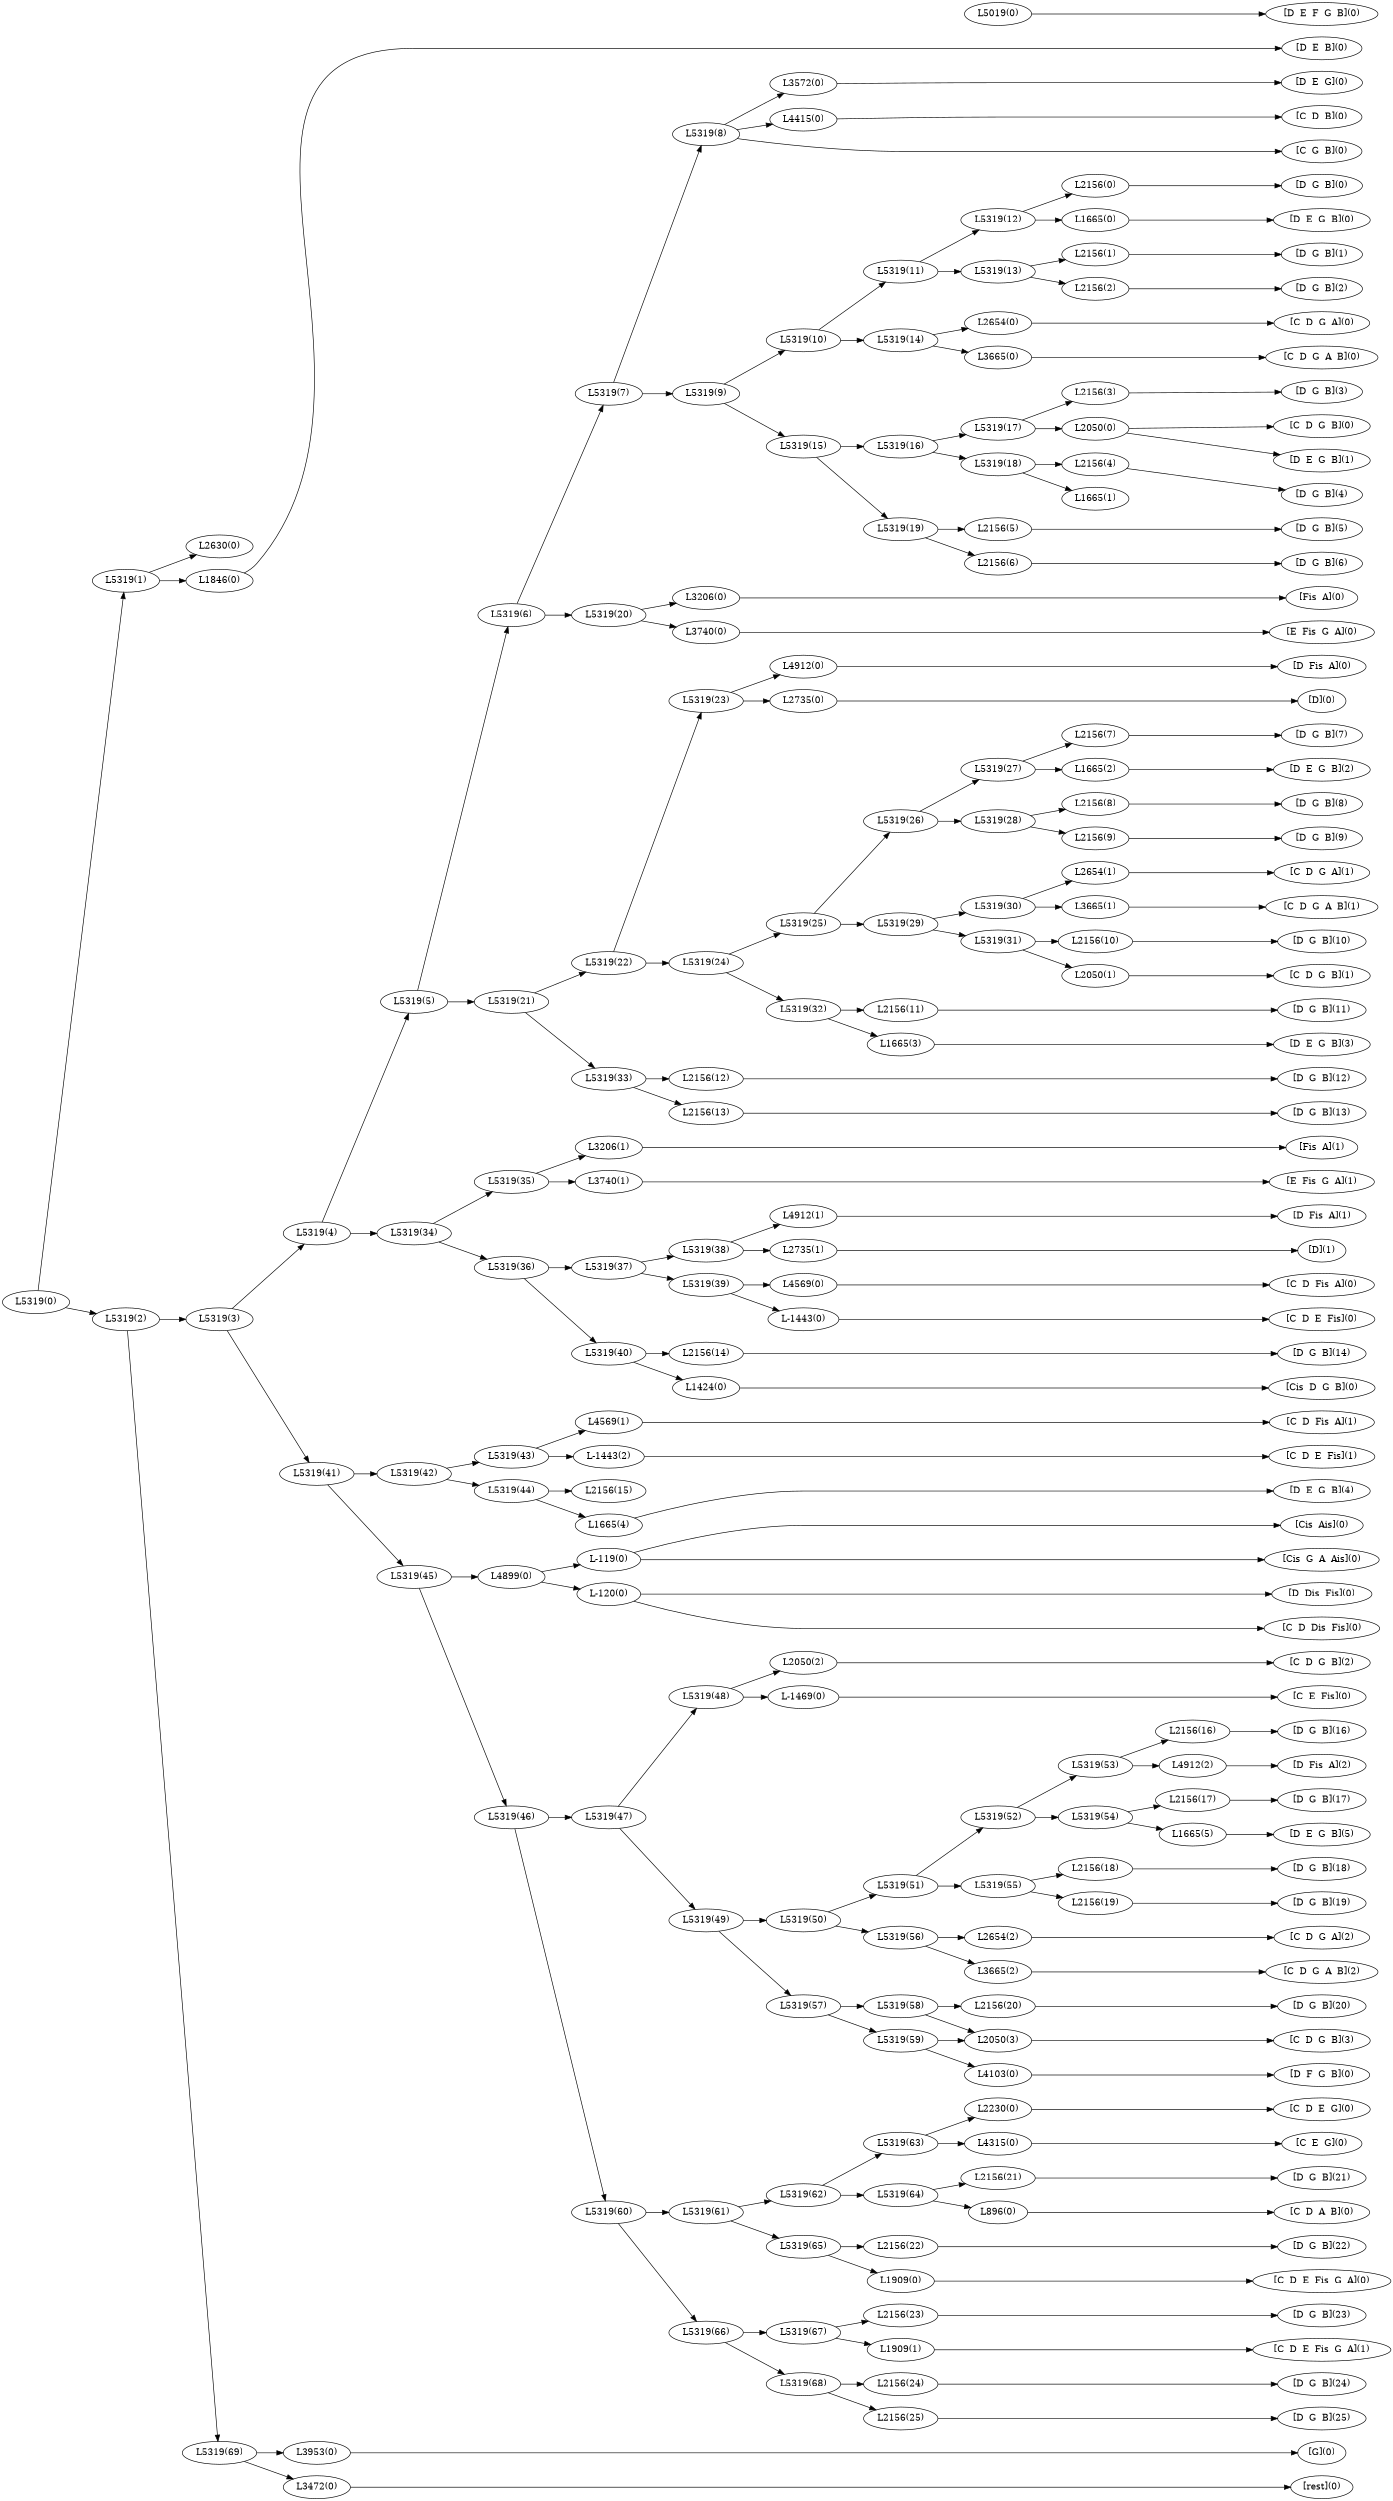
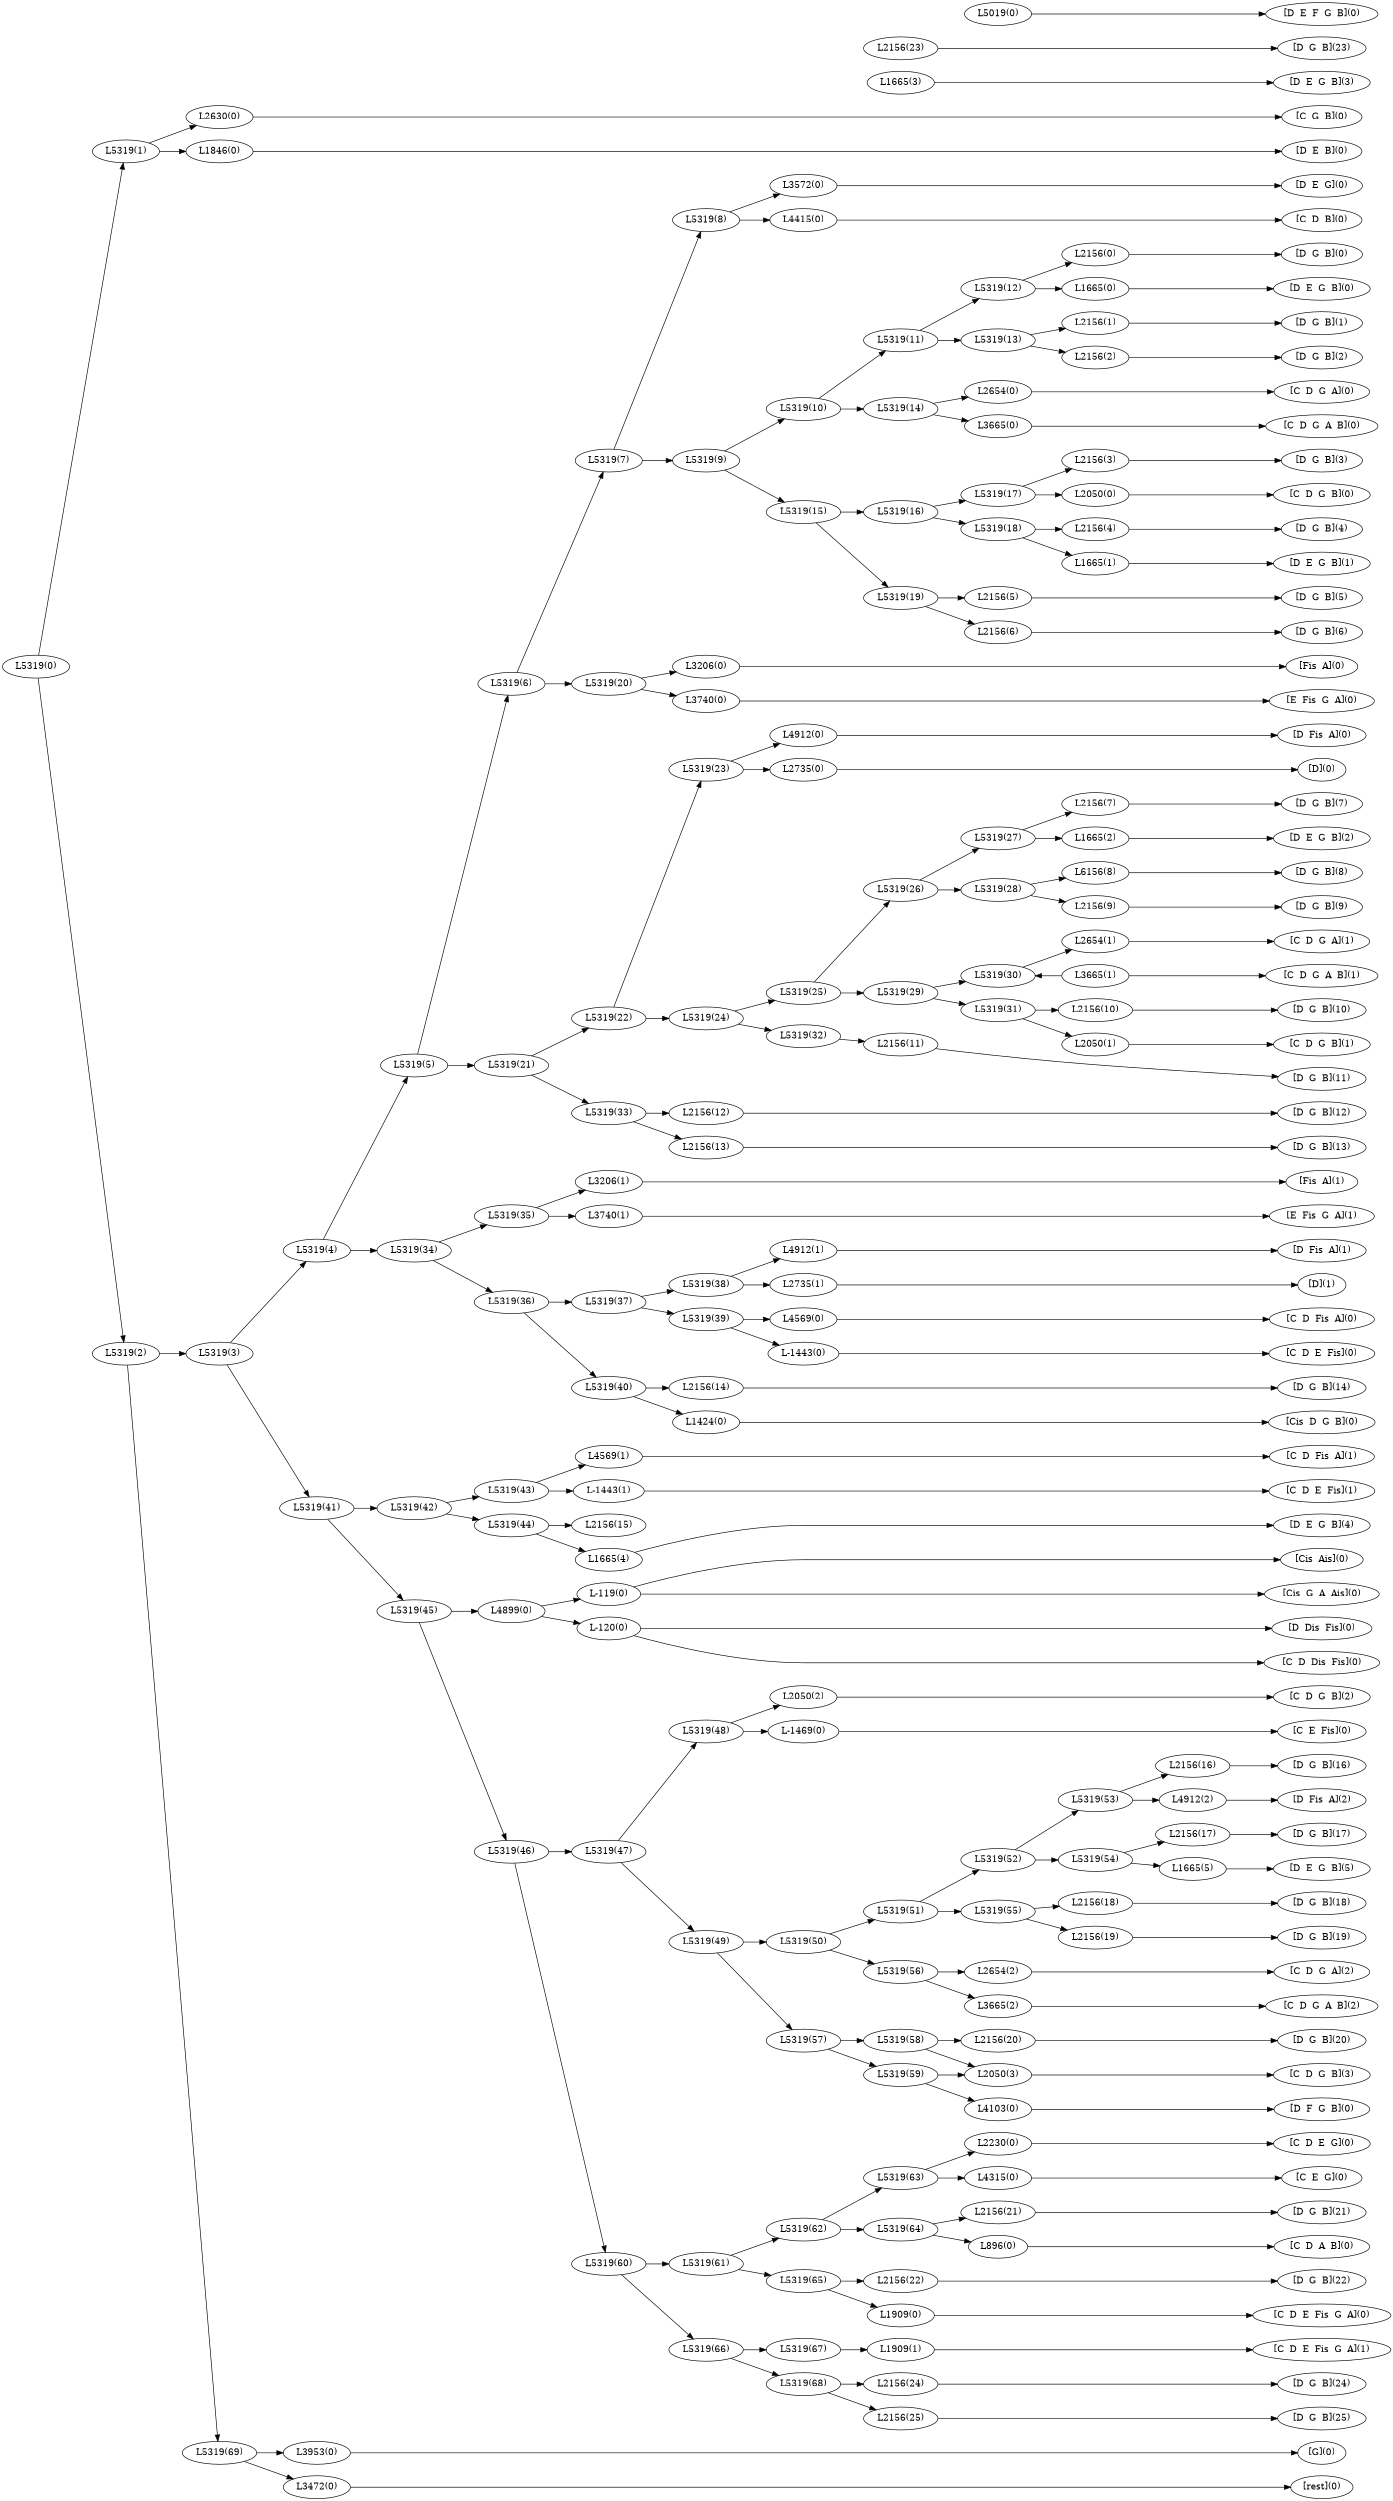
edge "L5319(8)" -> "[C  G  B](0)": now "L2630(0)" -> "[C  G  B](0)"
edge "L2050(0)" -> "[D  E  G  B](1)": now "L1665(1)" -> "[D  E  G  B](1)"
node "L2156(8)": label "L2156(8)" -> "L6156(8)"
edge "L5319(30)" -> "L3665(1)": reversed
edge "L5319(32)" -> "L1665(3)": removed
node "L-1443(2)": label "L-1443(2)" -> "L-1443(1)"
edge "L5319(67)" -> "L2156(23)": removed
